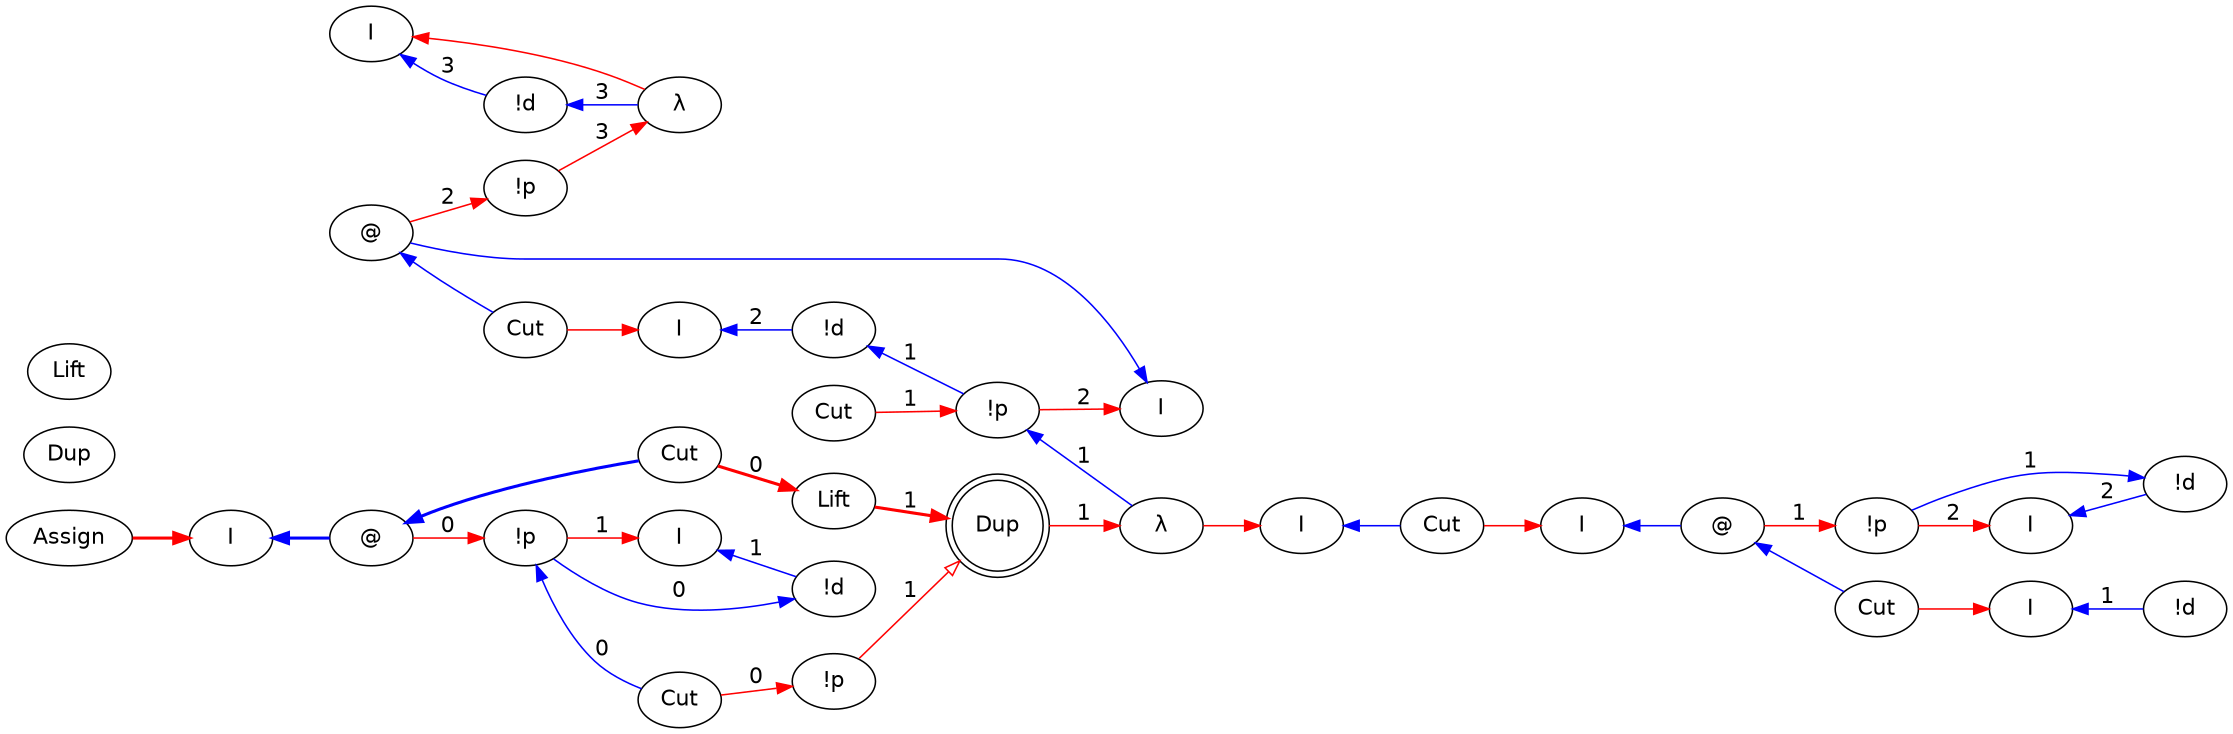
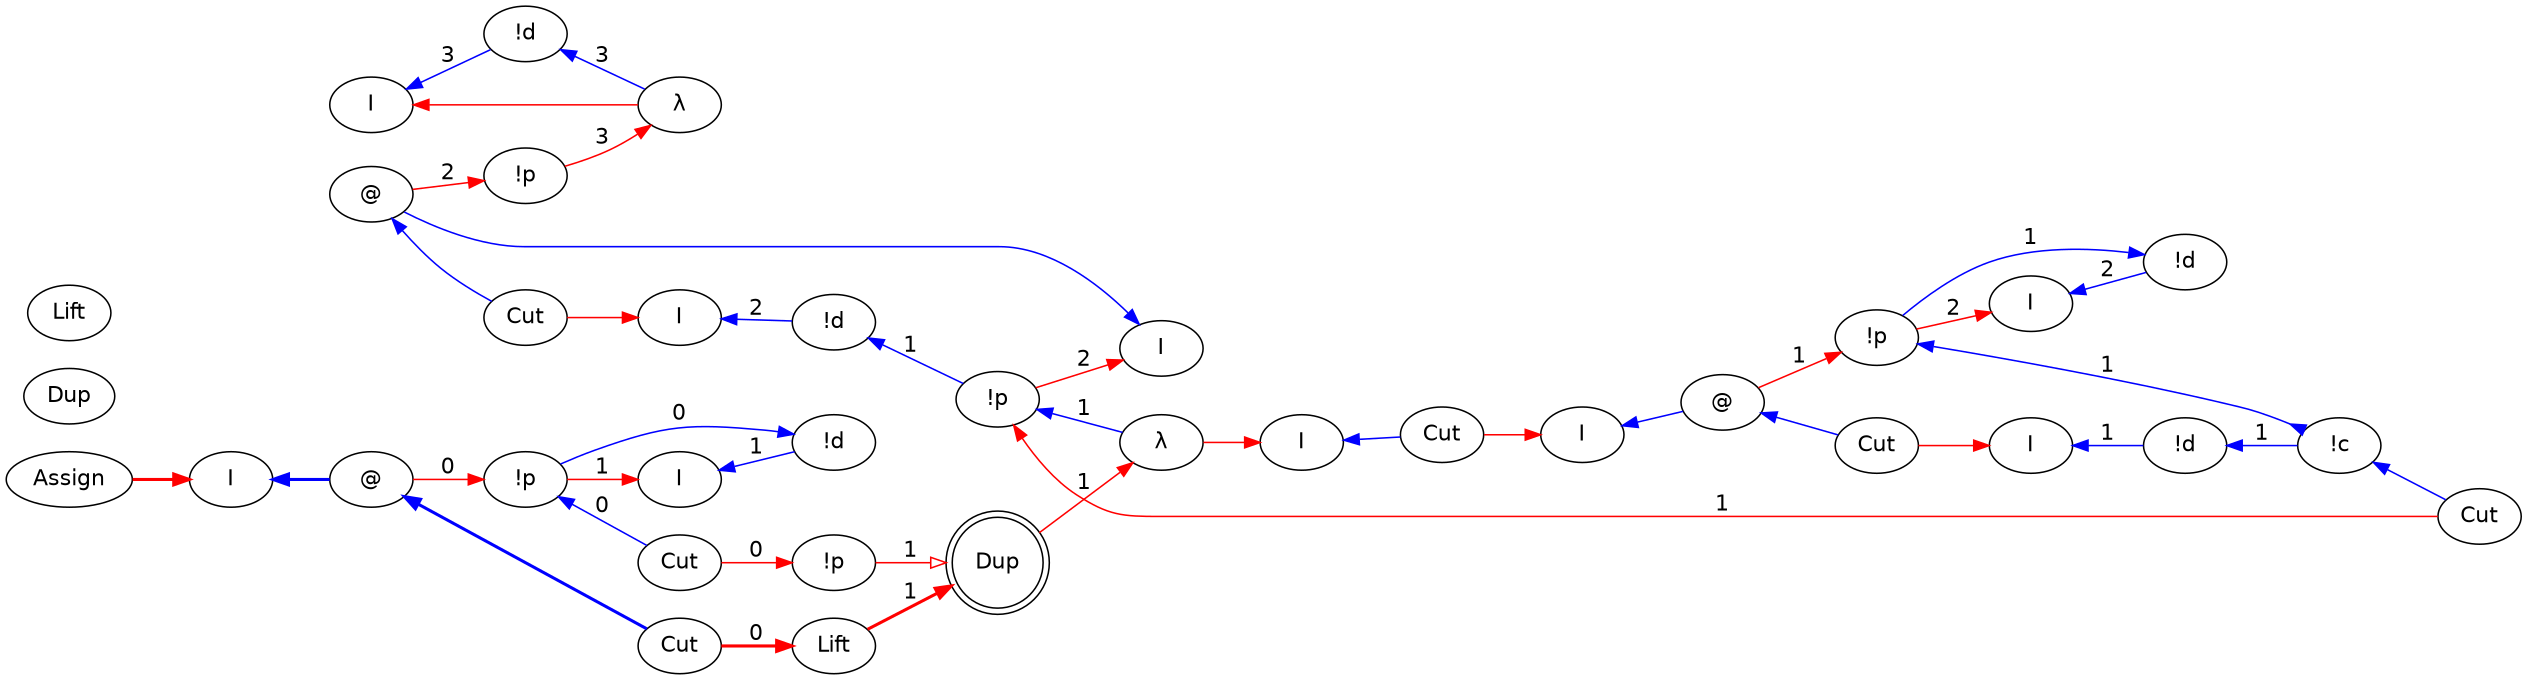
node "!c": added
